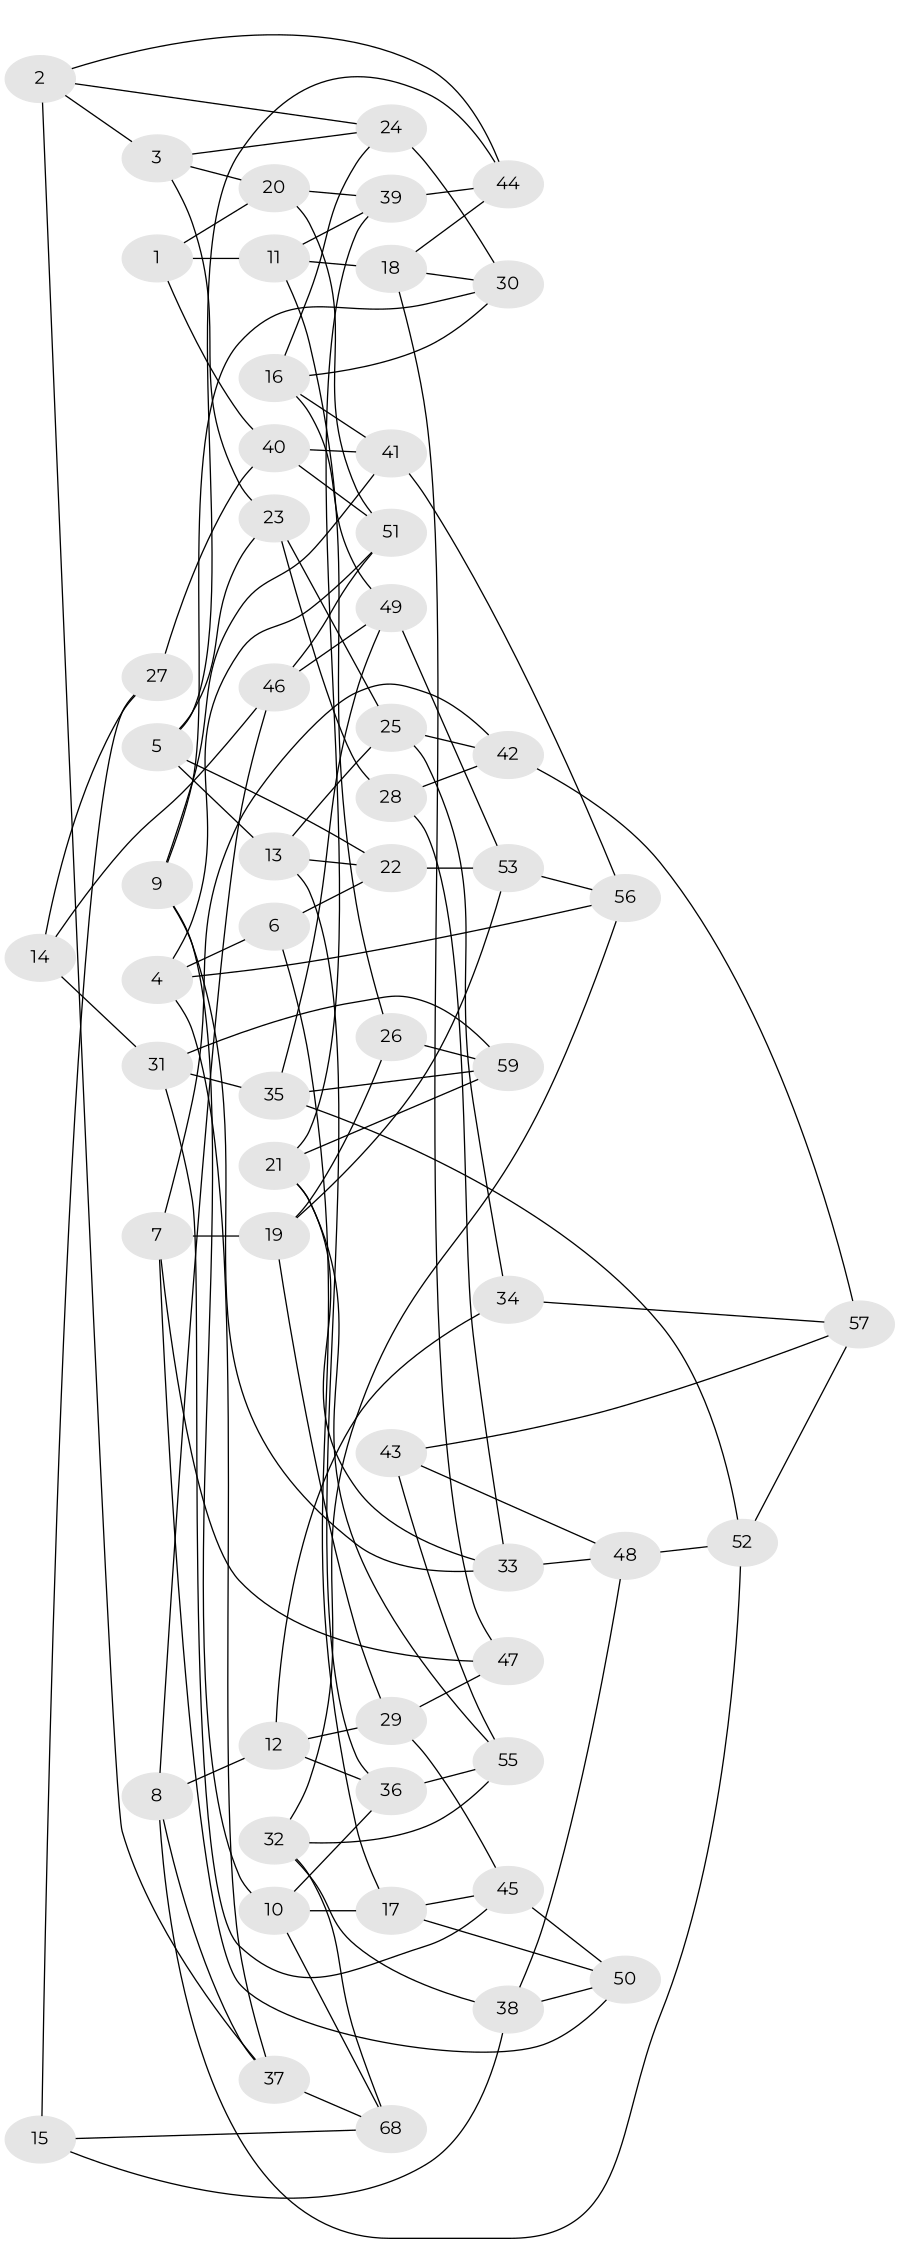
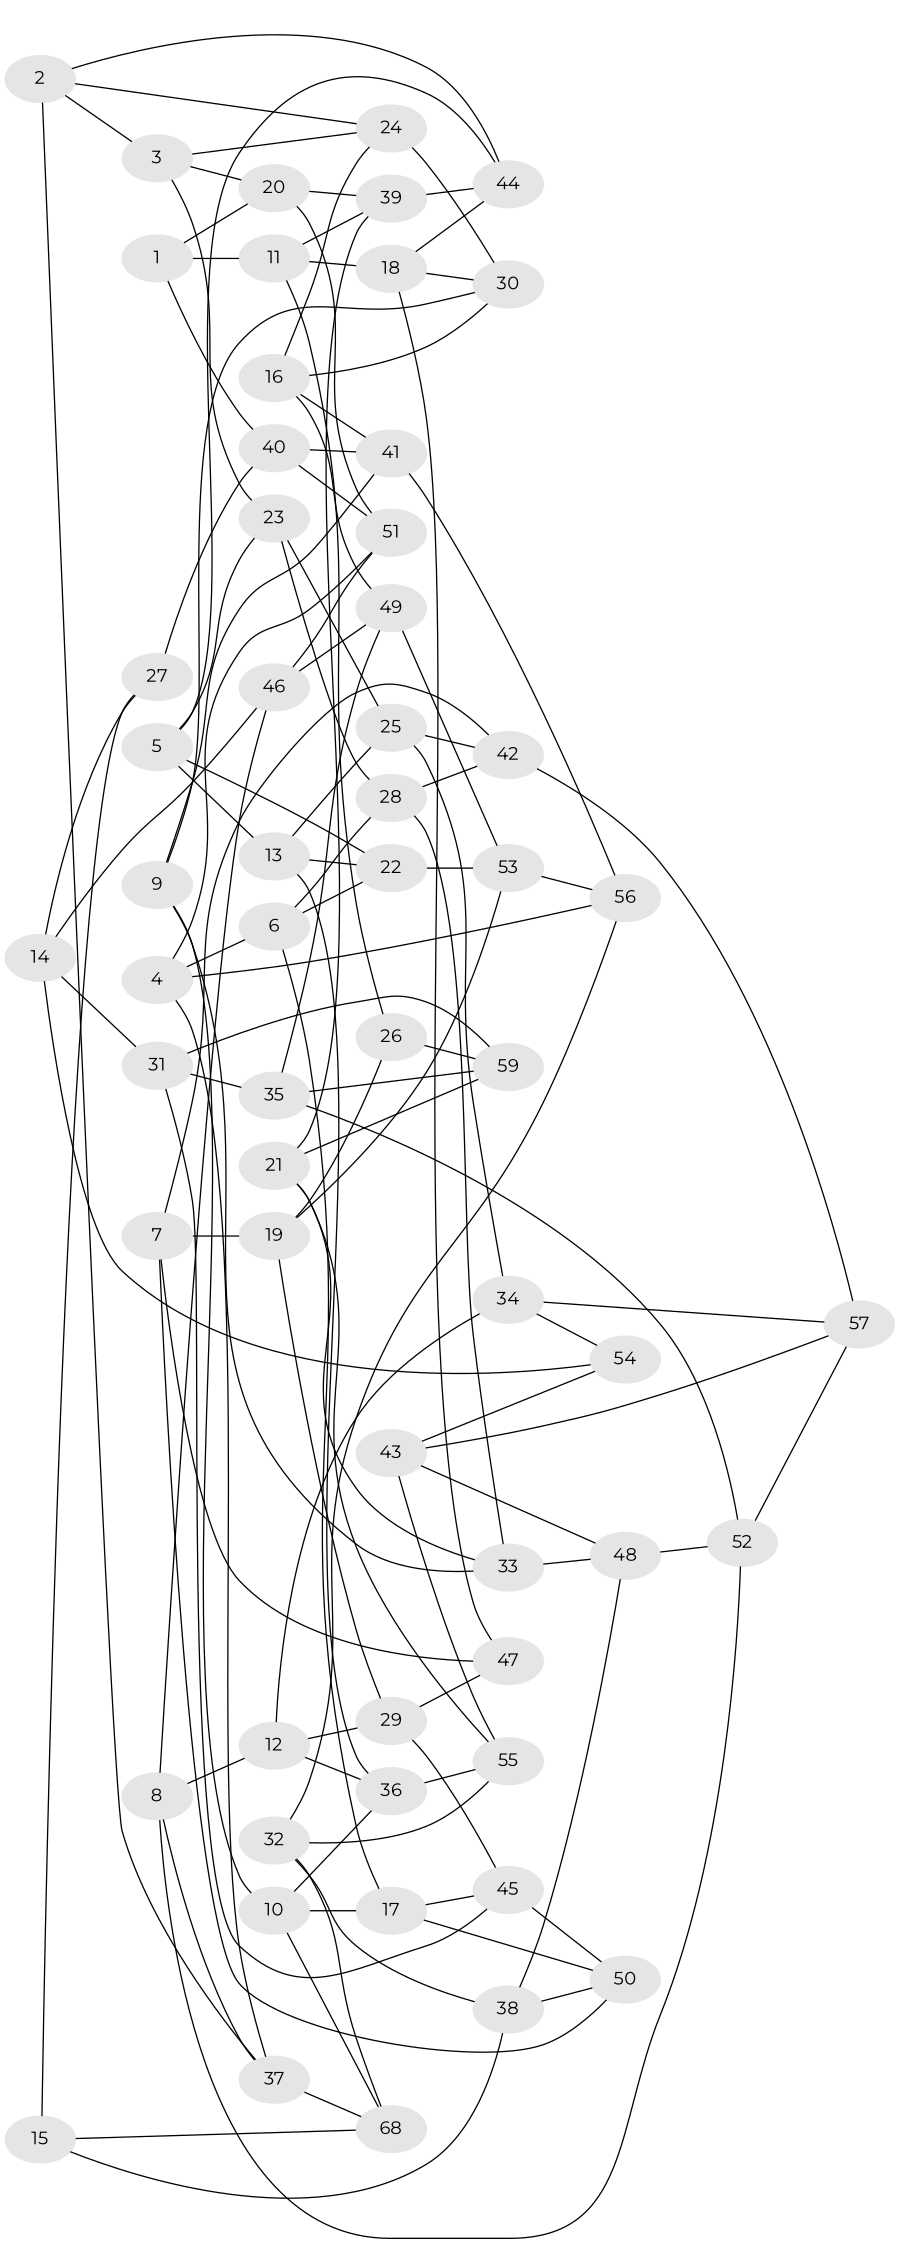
edge "28" -- "6": added
node "54": added
